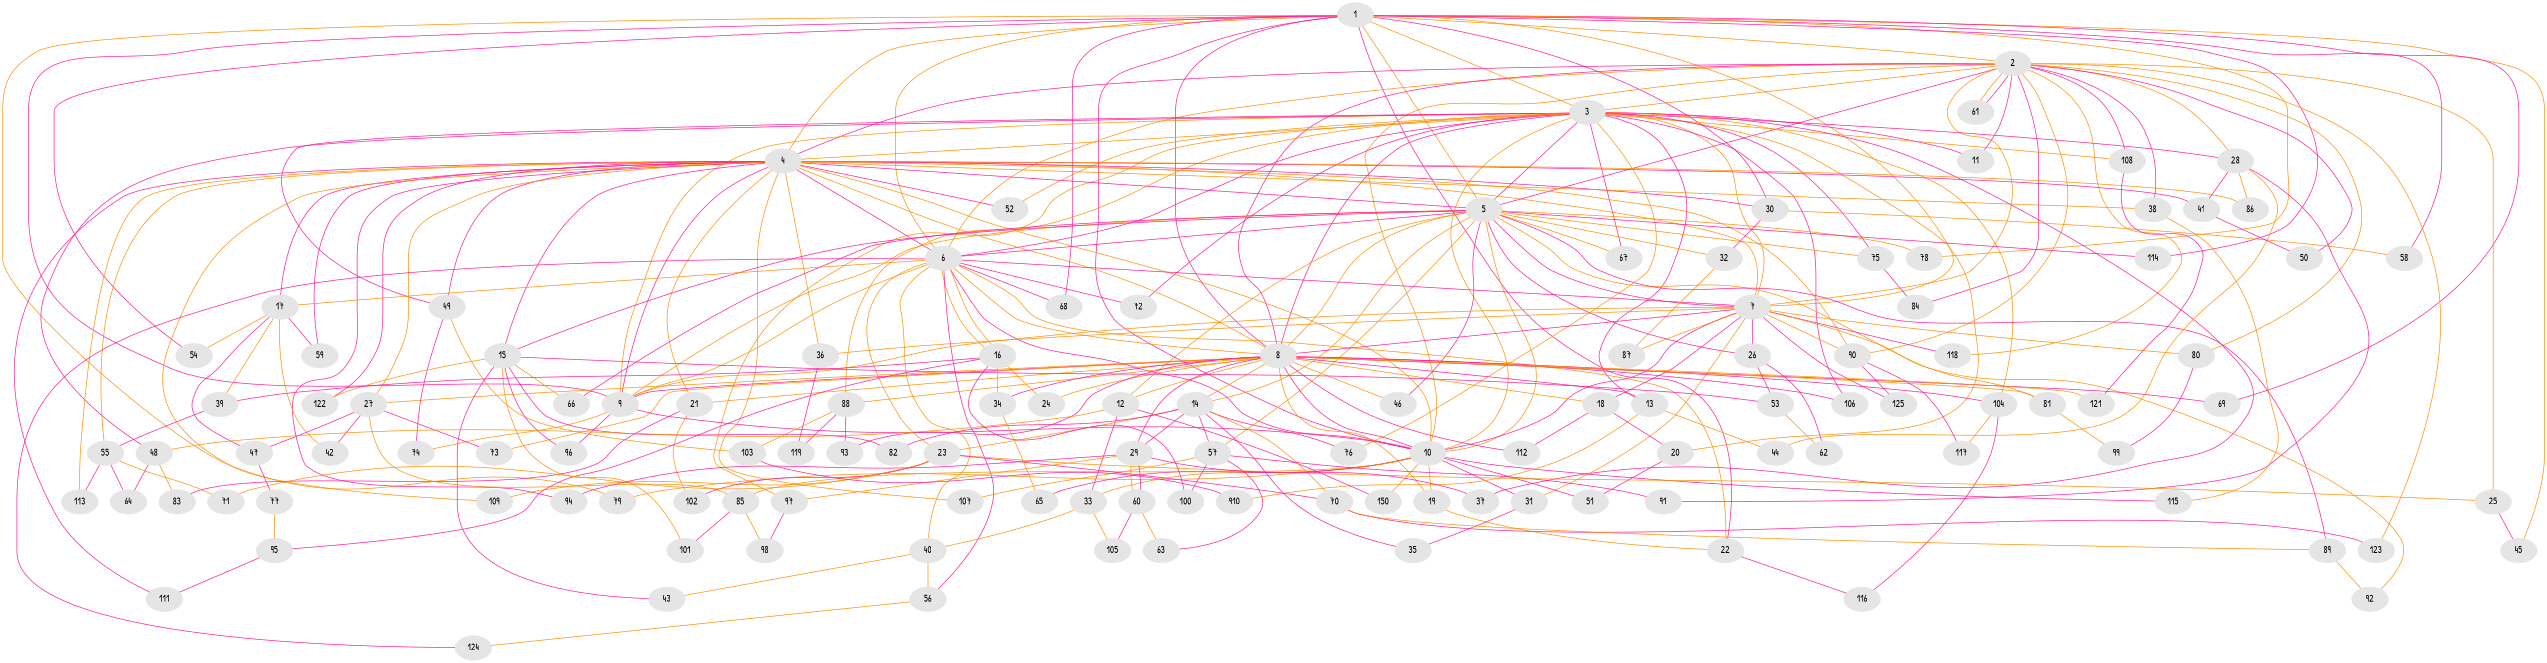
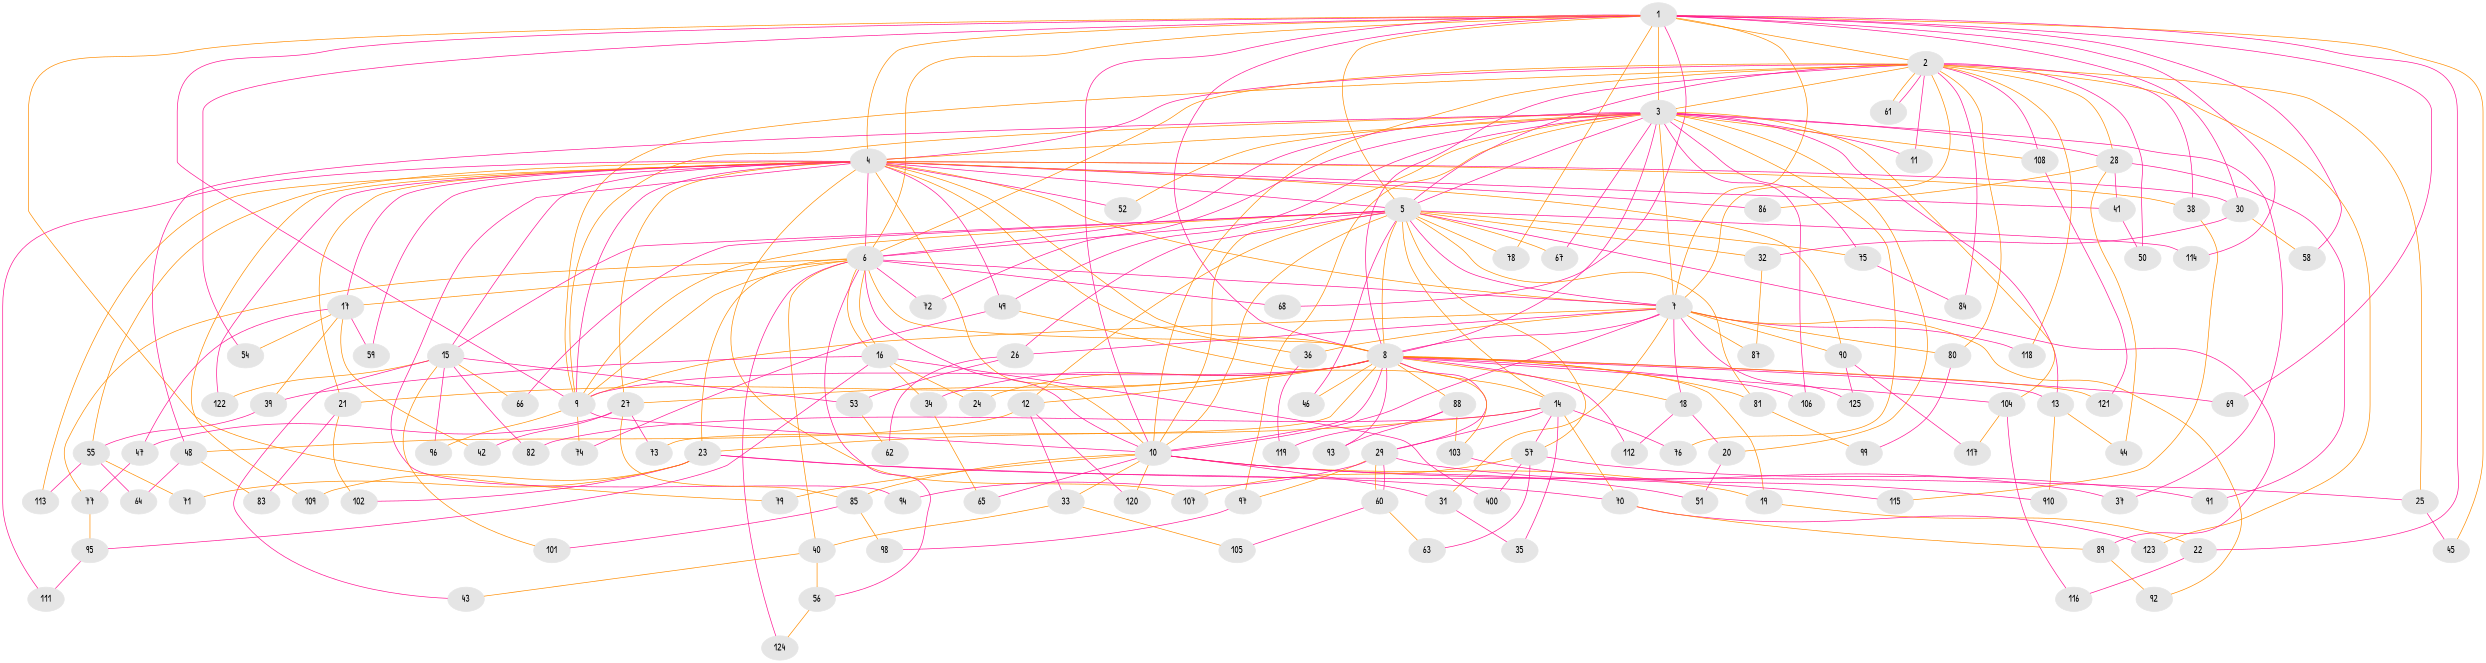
edge "4" -- "86": color darkorange -> deeppink
edge "3" -- "88": removed
edge "2" -- "90": now "2" -- "9"
edge "6" -- "22": now "6" -- "77"
edge "9" -- "96": color deeppink -> darkorange
edge "23" -- "25": color darkorange -> deeppink
node "100": label "100" -> "400"
node "150": label "150" -> "120"
